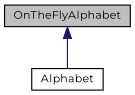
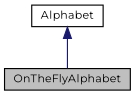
edge "Alphabet" -> "OnTheFlyAlphabet": reversed
